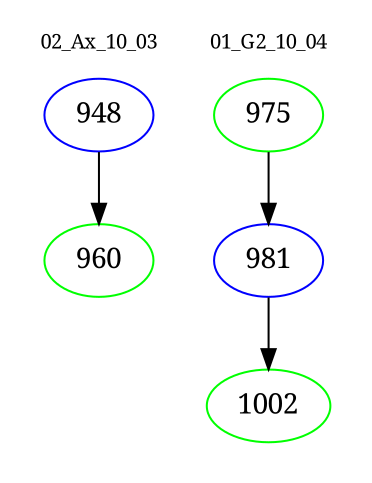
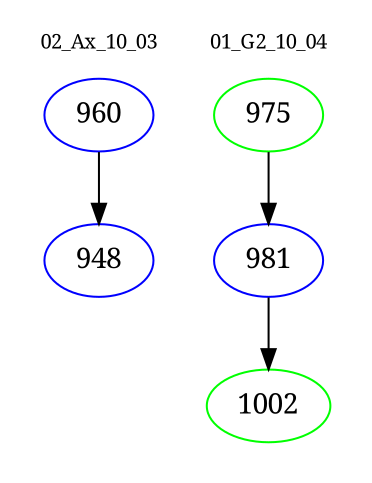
edge "948" -> "960": reversed
node "960": color green -> blue
